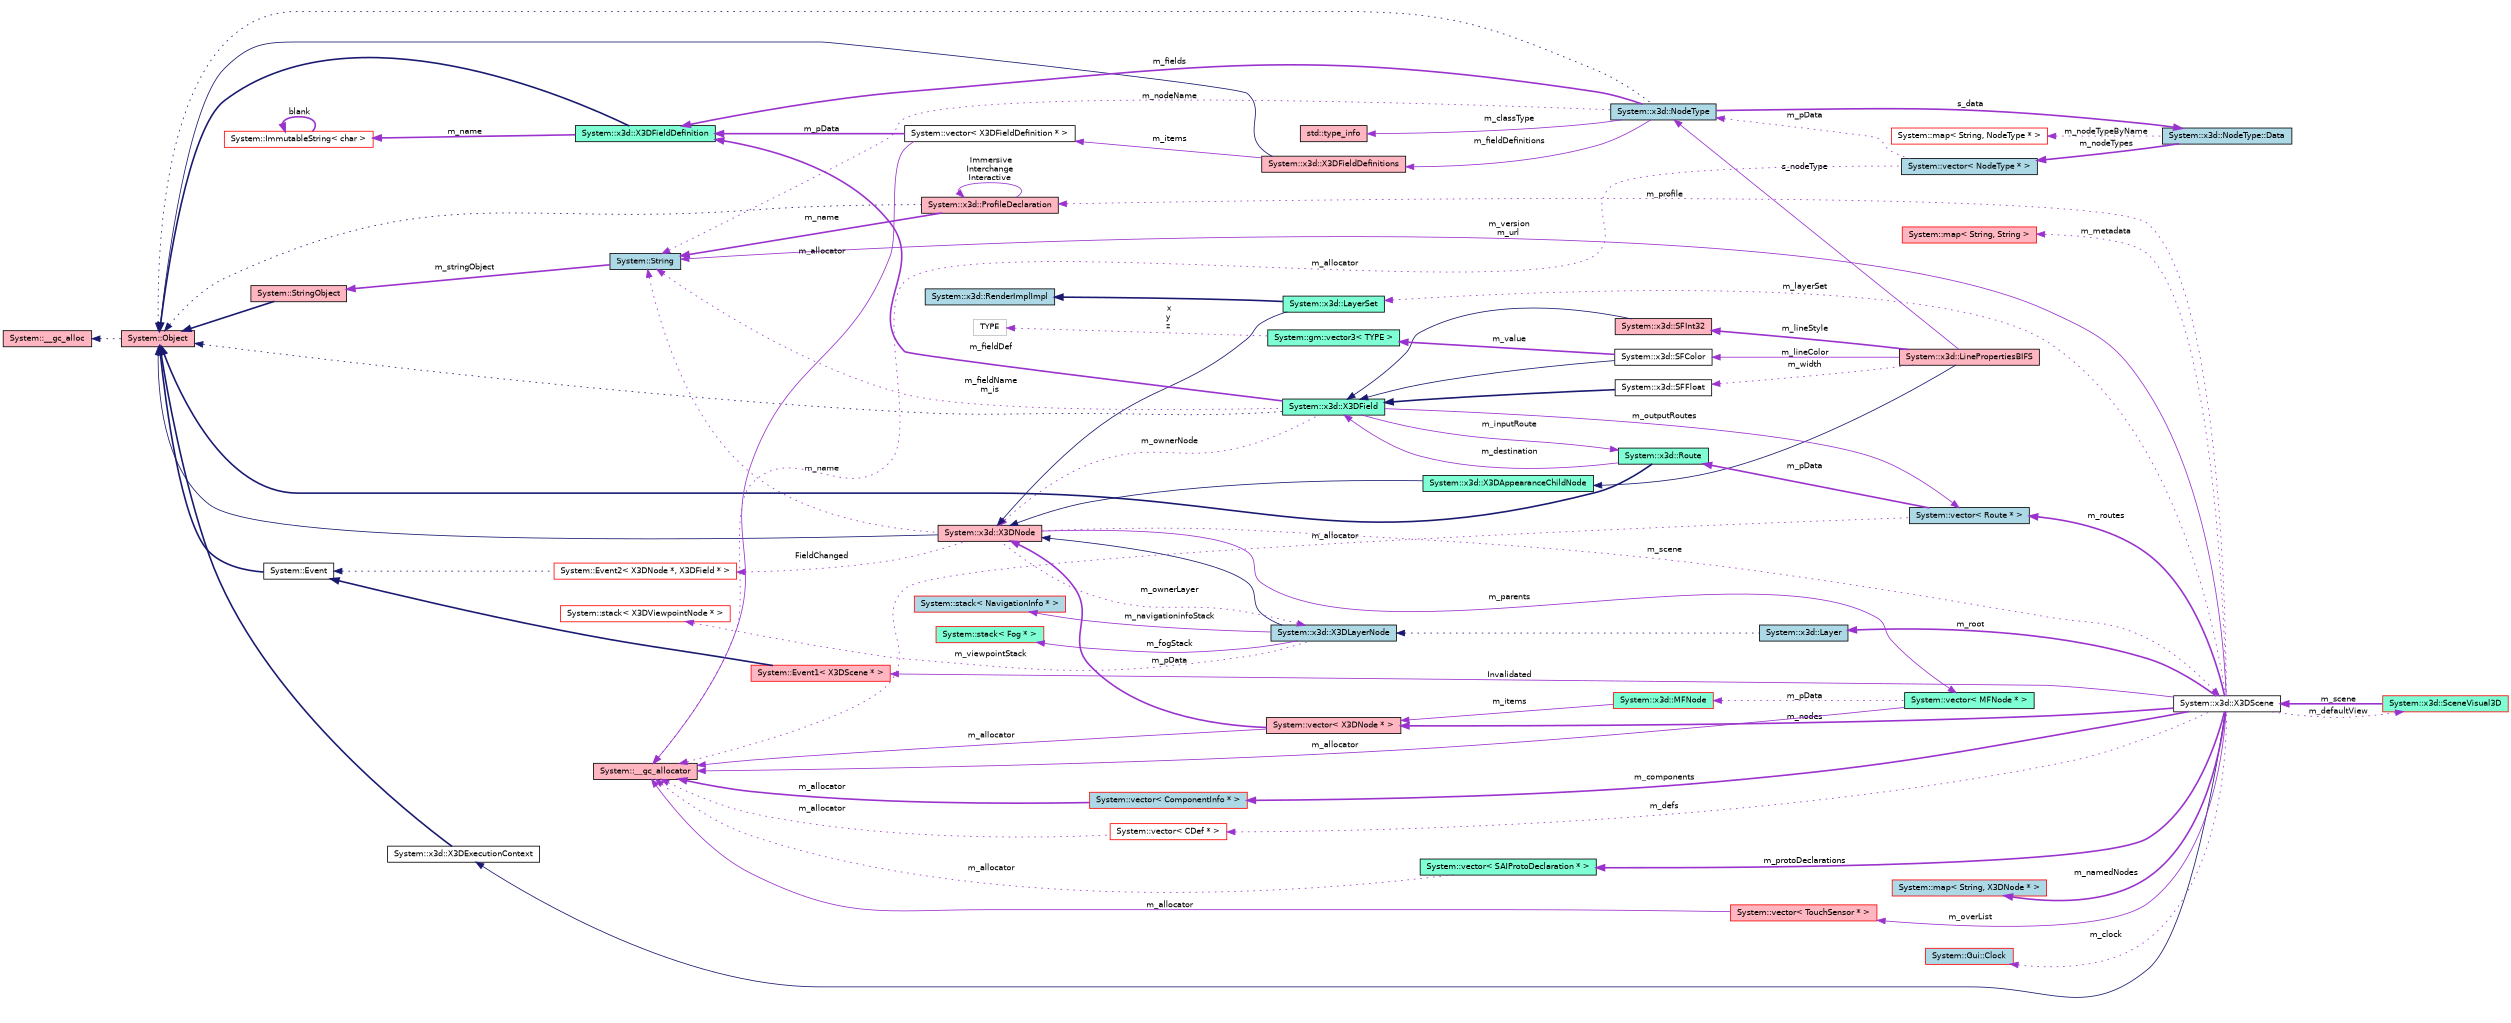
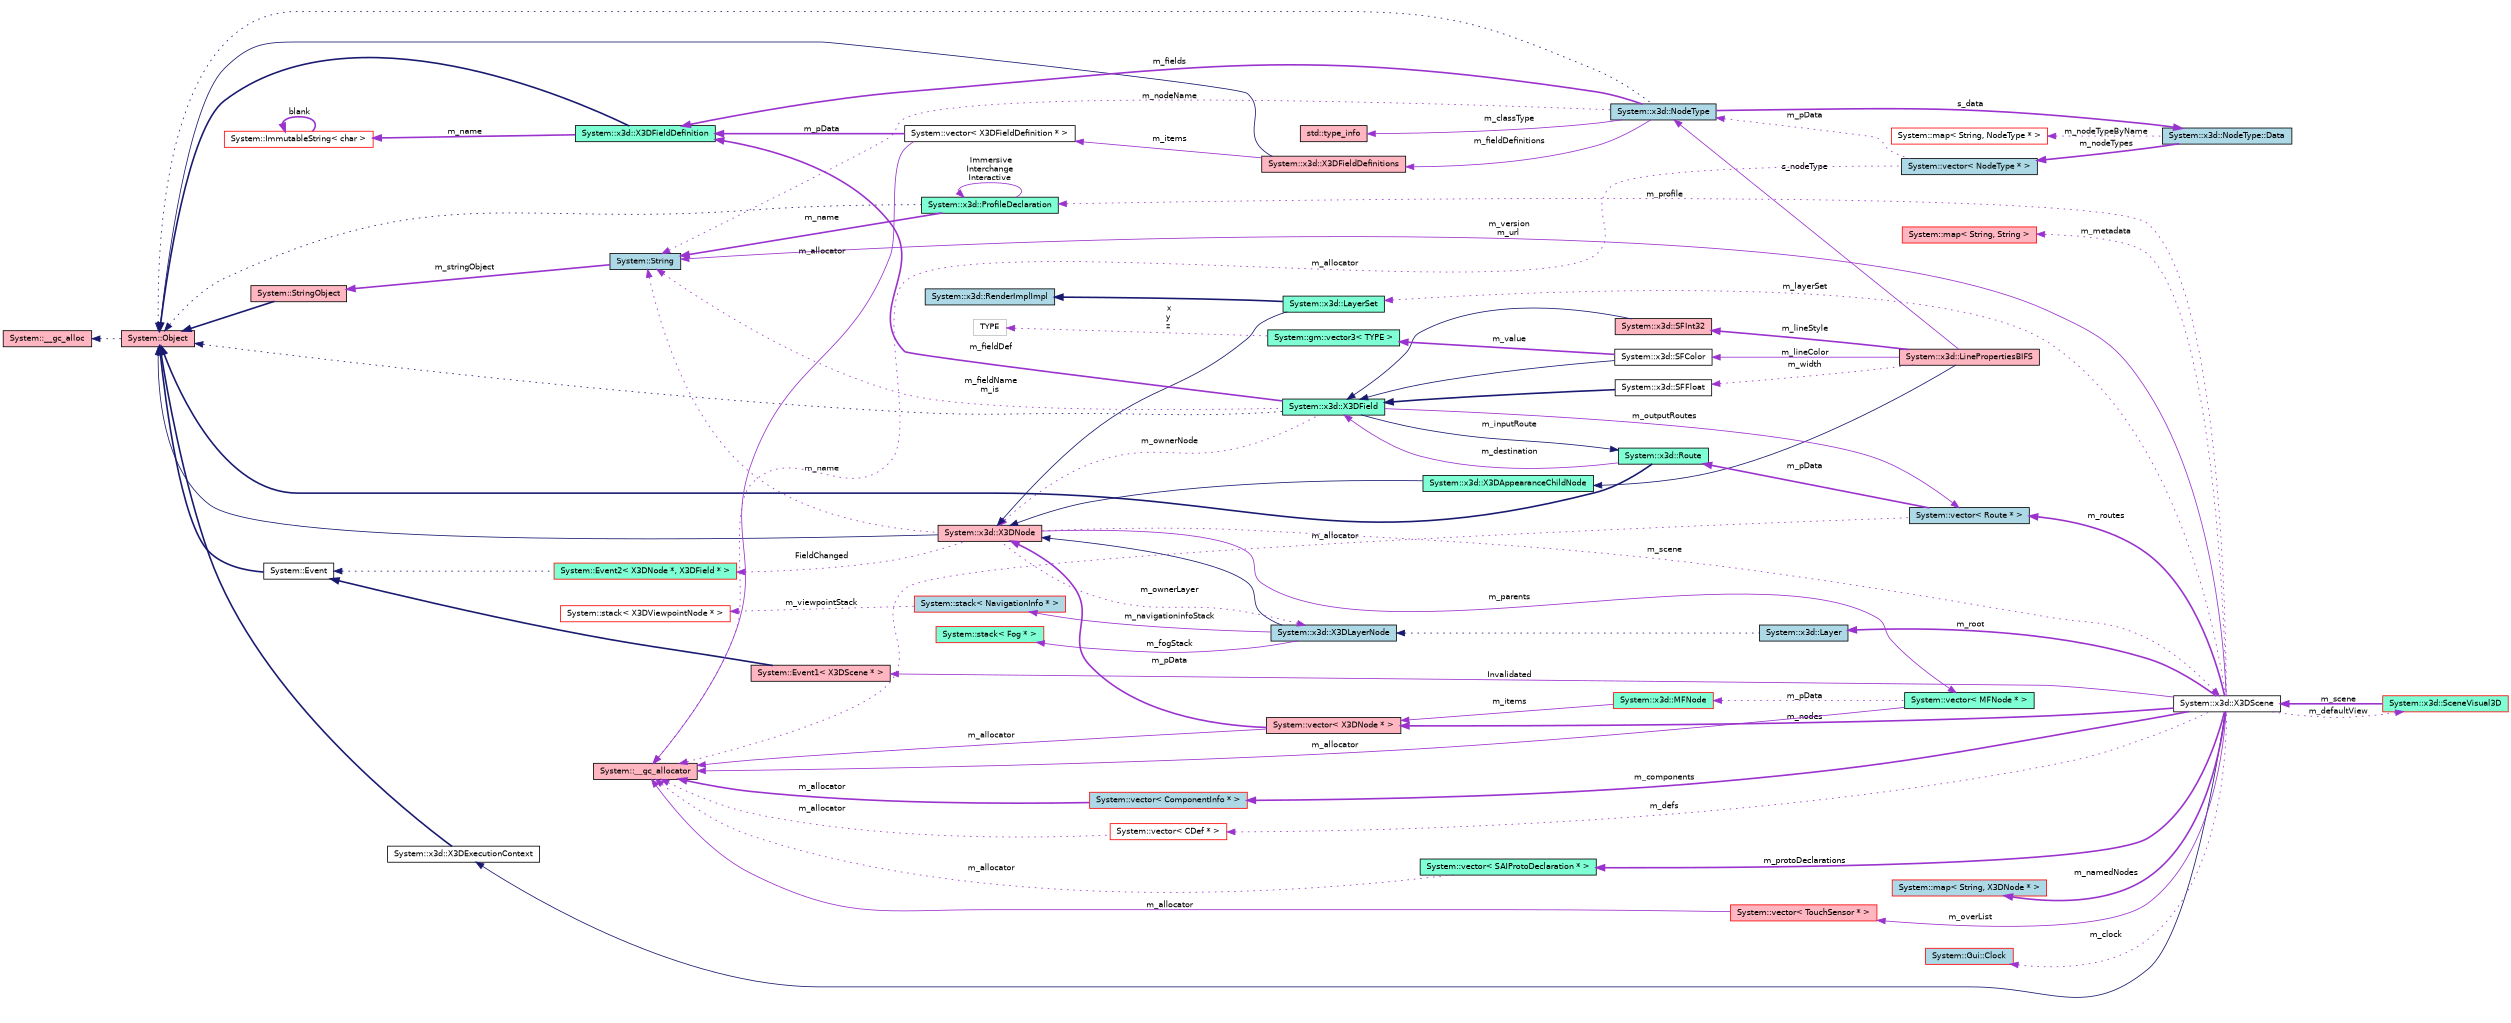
node "System::x3d::ProfileDeclaration": fillcolor lightpink -> aquamarine
edge "System::x3d::X3DField" -> "System::x3d::Route": color darkorchid3 -> midnightblue
node "System::Event2< X3DNode *, X3DField * >": fillcolor white -> aquamarine
edge "System::x3d::X3DLayerNode" -> "System::stack< X3DViewpointNode * >": now "System::stack< NavigationInfo * >" -> "System::stack< X3DViewpointNode * >"
node "System::Event1< X3DScene * >": color red -> black
